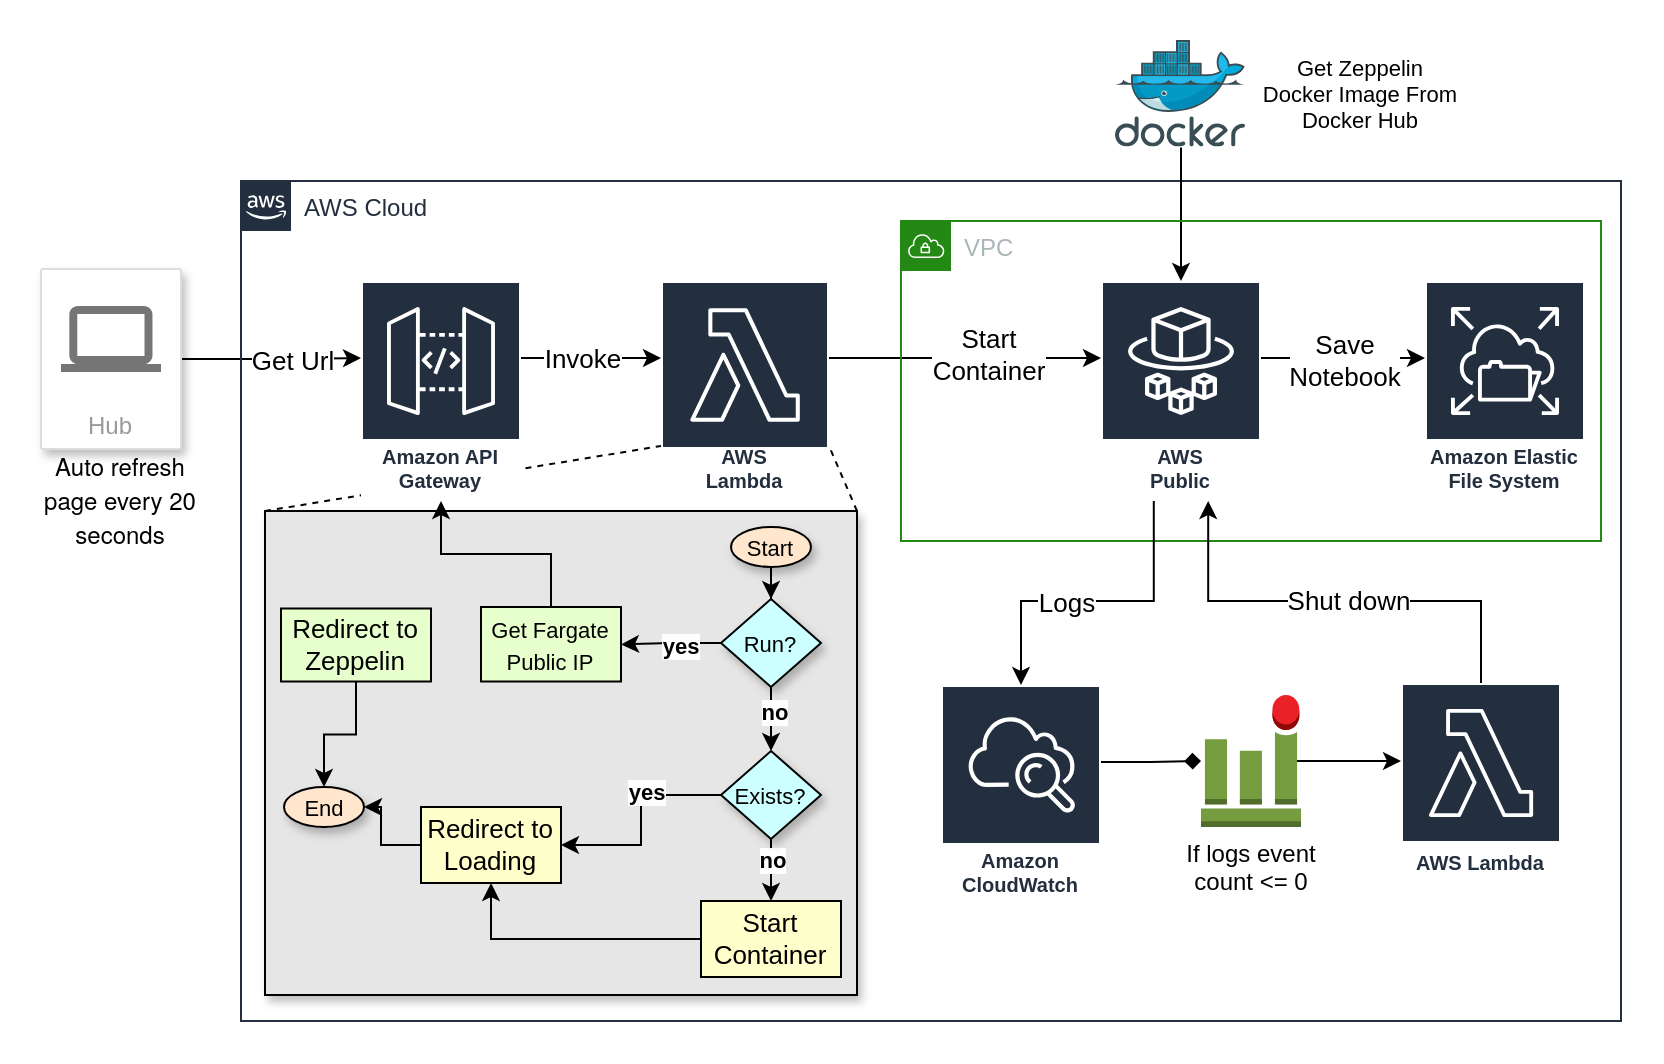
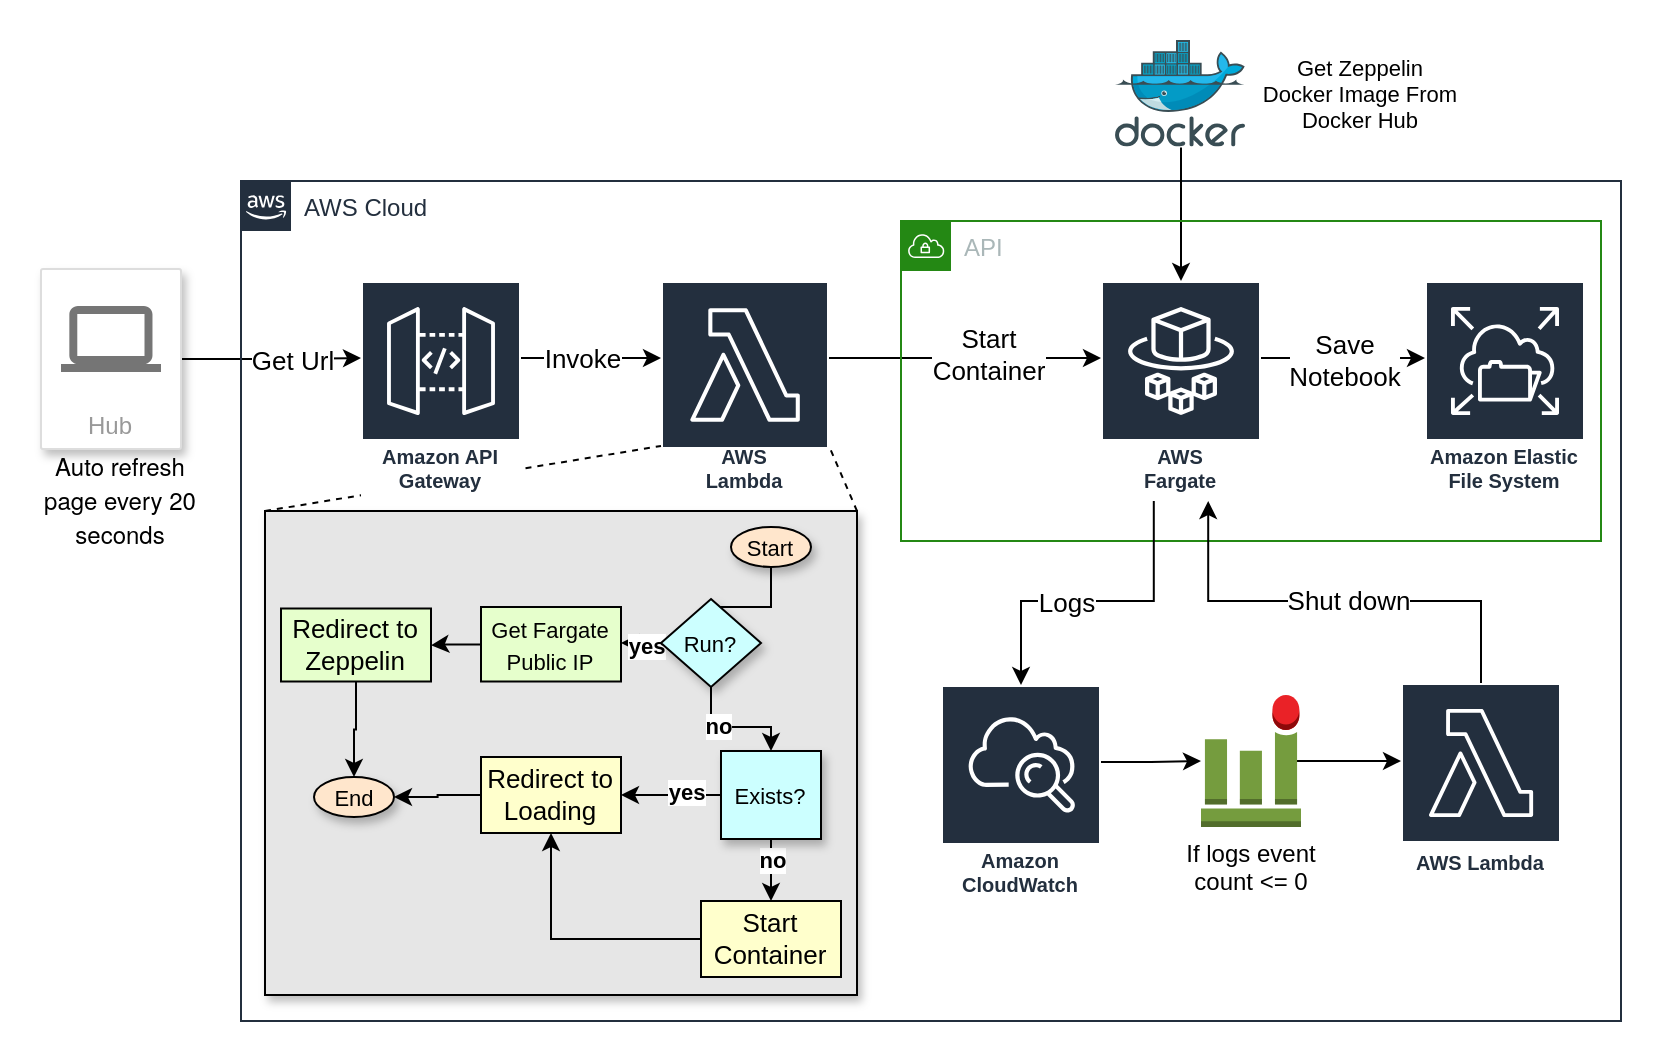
node "VPC": label "VPC" -> "API"
node "AWS Public": label "AWS Public" -> "AWS Fargate"
edge "Get Fargate Public IP" -> "Amazon API Gateway": now "Get Fargate Public IP" -> "Redirect to Zeppelin"
node "Run?": moved (771, 643) -> (711, 643)
edge "Amazon CloudWatch" -> "If logs event count <= 0": arrowhead diamond -> classic
node "Exists?": shape diamond -> rectangle
node "End": moved (324, 807) -> (354, 797)
node "Redirect to Loading": moved (491, 845) -> (551, 795)
